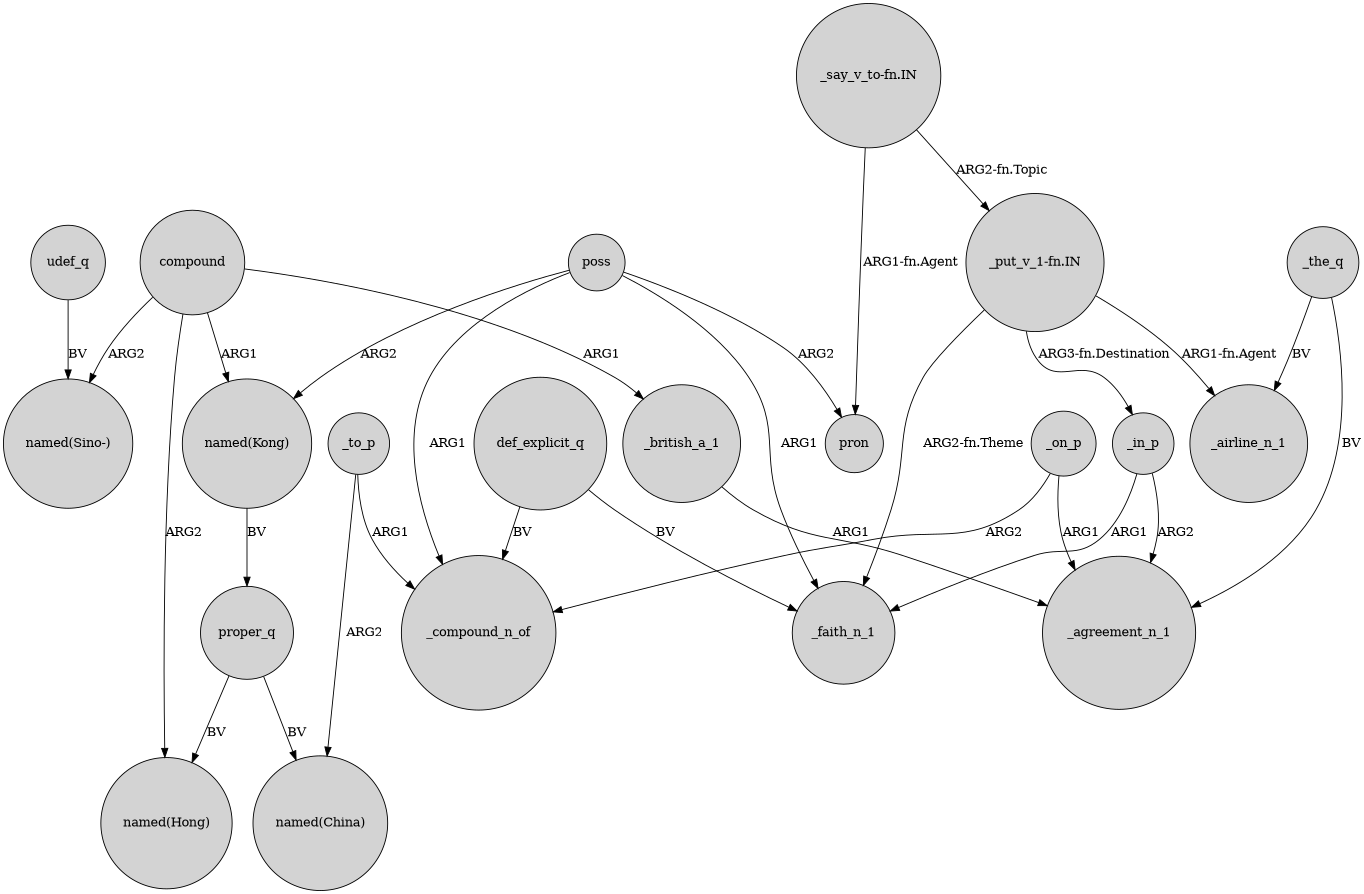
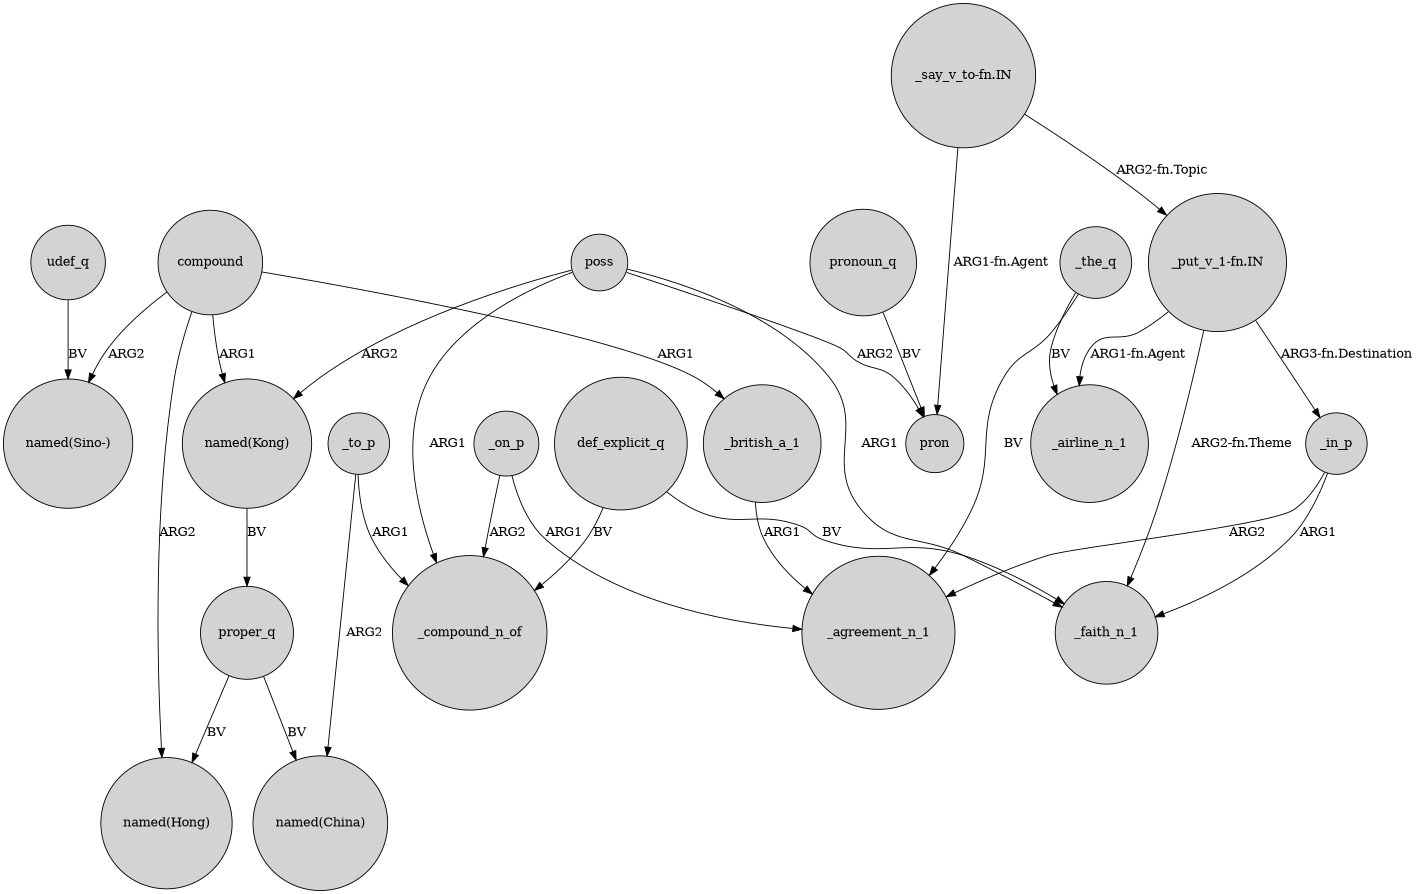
node "pronoun_q": added
